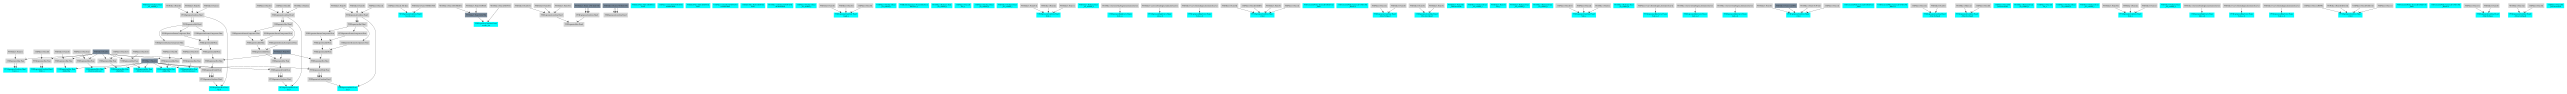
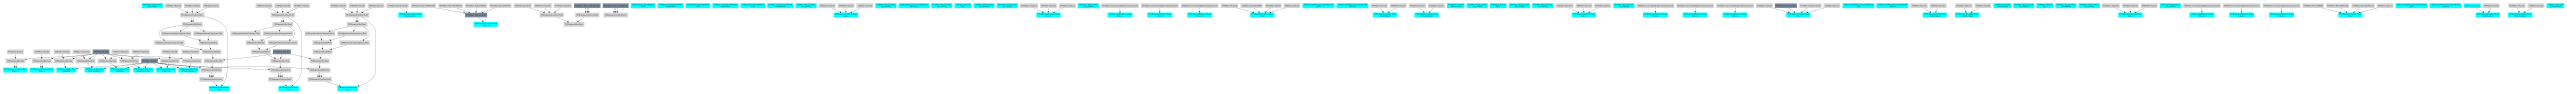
node "VFXValue`1 Float (-1)": fillcolor lightgray -> cyan
edge "VFXValue`1 Float (-0.008661509)" -> "VFXExpressionCombine Float3 bounds_center": now "VFXValue`1 Float (-0.008661509)" -> "VFXValue`1 Float (3.004998)"
edge "VFXValue`1 Float (3.060745)" -> "VFXExpressionCombine Float3 bounds_size": now "VFXValue`1 Float (3.060745)" -> "VFXValue`1 Float (3.004998)"
